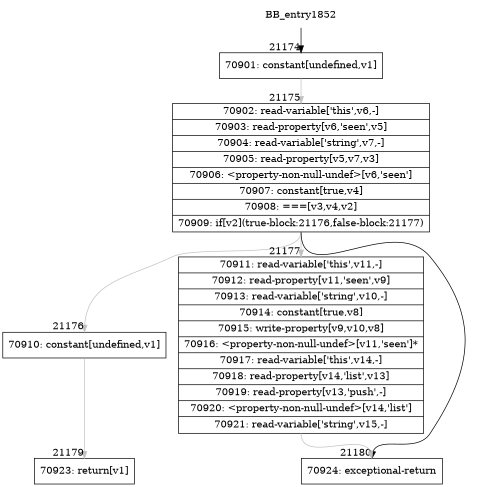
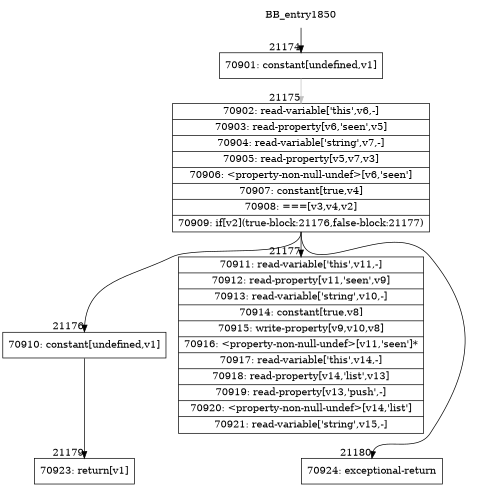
node "BB_entry1852": label "BB_entry1852" -> "BB_entry1850"
edge "70902: read-variable['this',v6,-]" -> "70911: read-variable['this',v11,-]": color gray -> black
edge "70902: read-variable['this',v6,-]" -> "70910: constant[undefined,v1]": color gray -> black
edge "70910: constant[undefined,v1]" -> "70923: return[v1]": color gray -> black
edge "70911: read-variable['this',v11,-]" -> "70924: exceptional-return": removed
